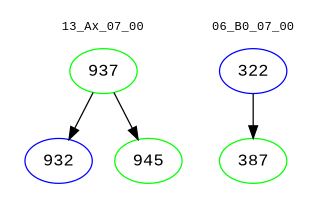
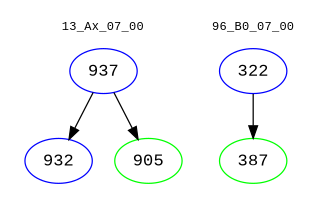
cluster "06_B0_07_00": label "06_B0_07_00" -> "96_B0_07_00"
node "937": color green -> blue
node "945": label "945" -> "905"
